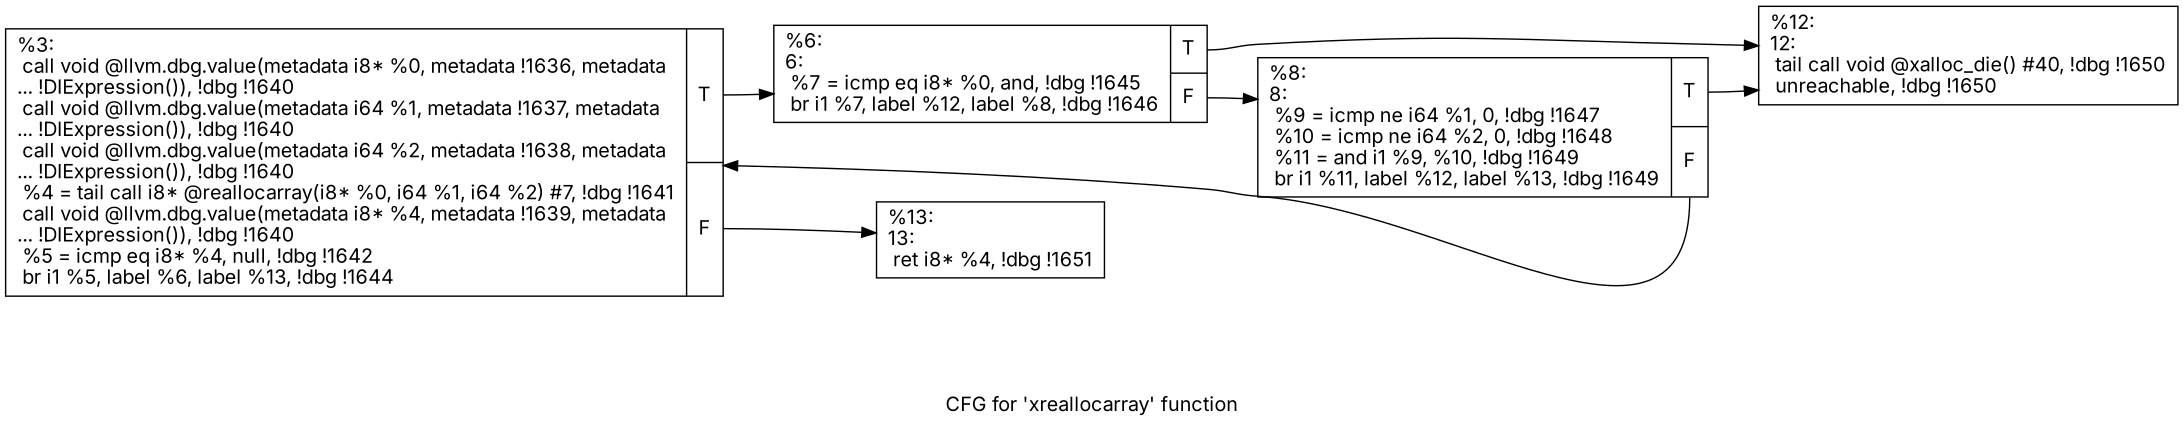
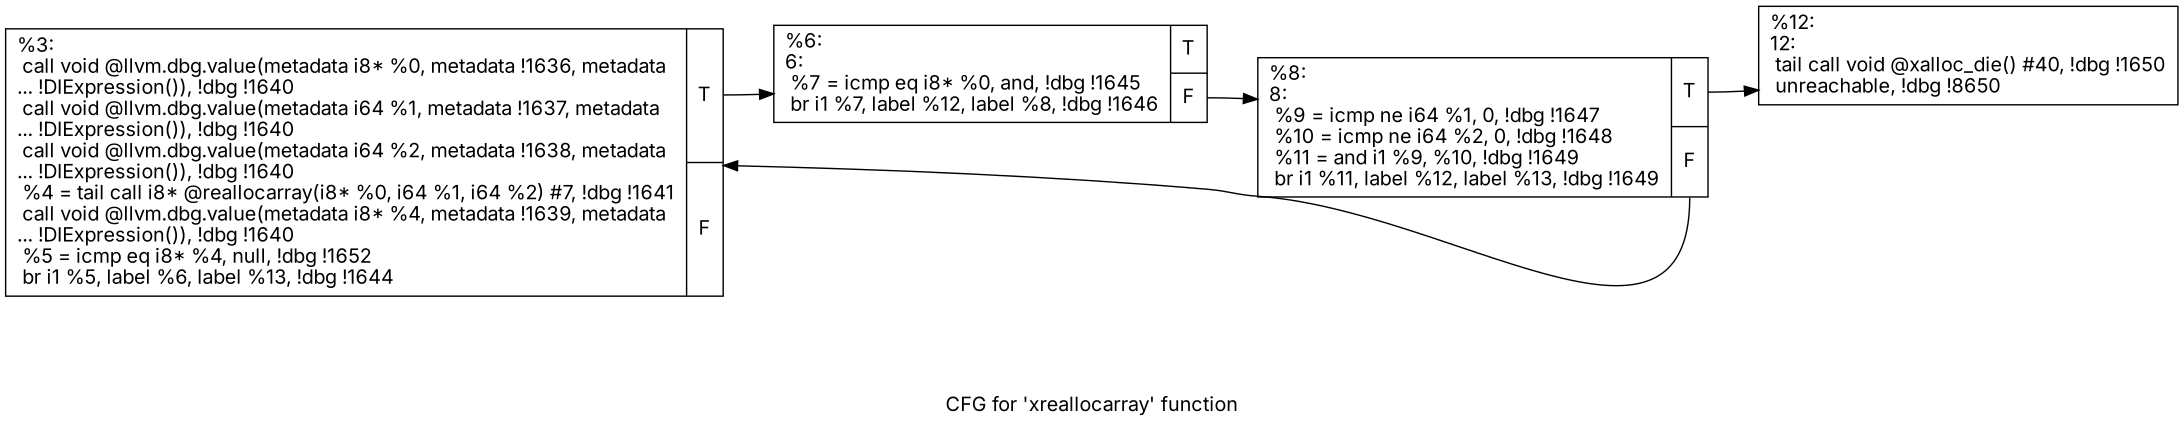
edge "%6:" -> "%12:": removed
node "%12:": text "unreachable, !dbg !1650" -> "unreachable, !dbg !8650"
node "%13:": removed
node "%3:": text "%5 = icmp eq i8* %4, null, !dbg !1642" -> "%5 = icmp eq i8* %4, null, !dbg !1652"
